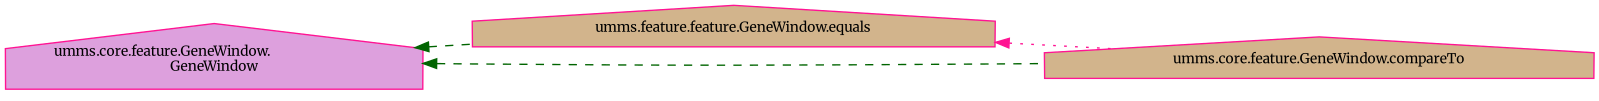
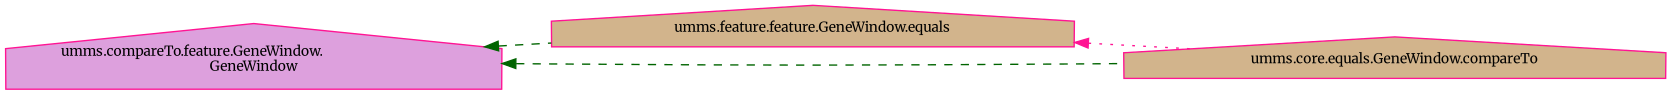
node "umms.core.feature.GeneWindow. GeneWindow": label "umms.core.feature.GeneWindow. GeneWindow" -> "umms.compareTo.feature.GeneWindow. GeneWindow"
node "umms.core.feature.GeneWindow.compareTo": label "umms.core.feature.GeneWindow.compareTo" -> "umms.core.equals.GeneWindow.compareTo"
